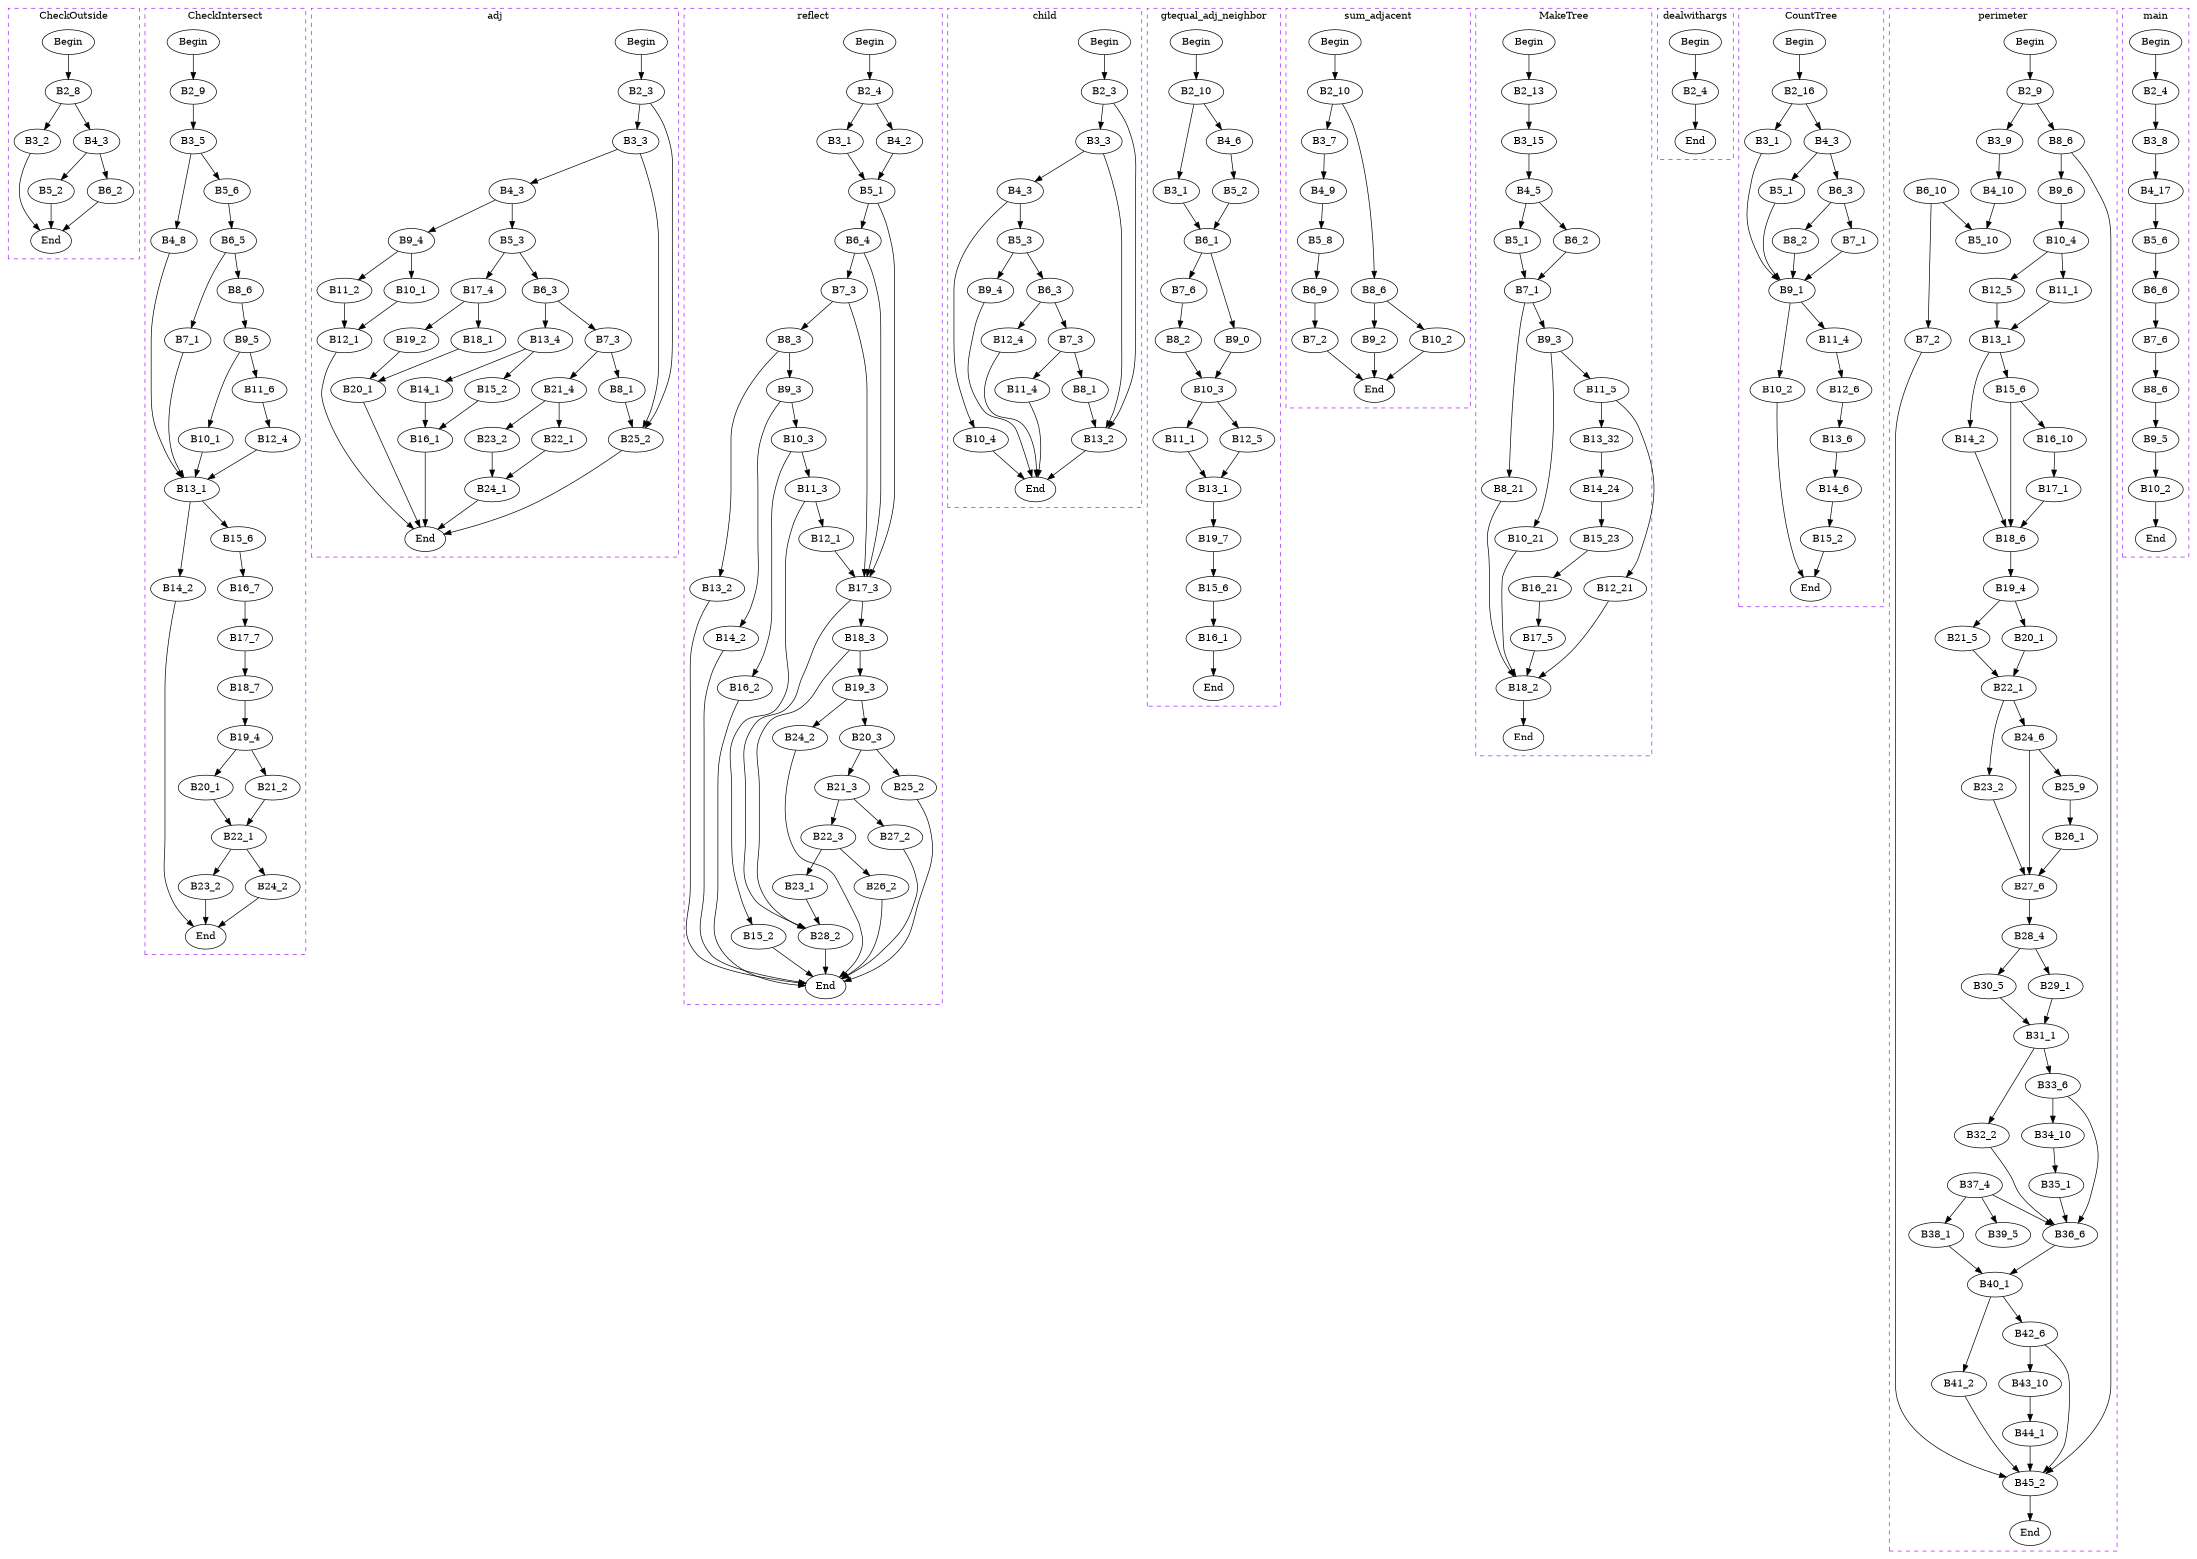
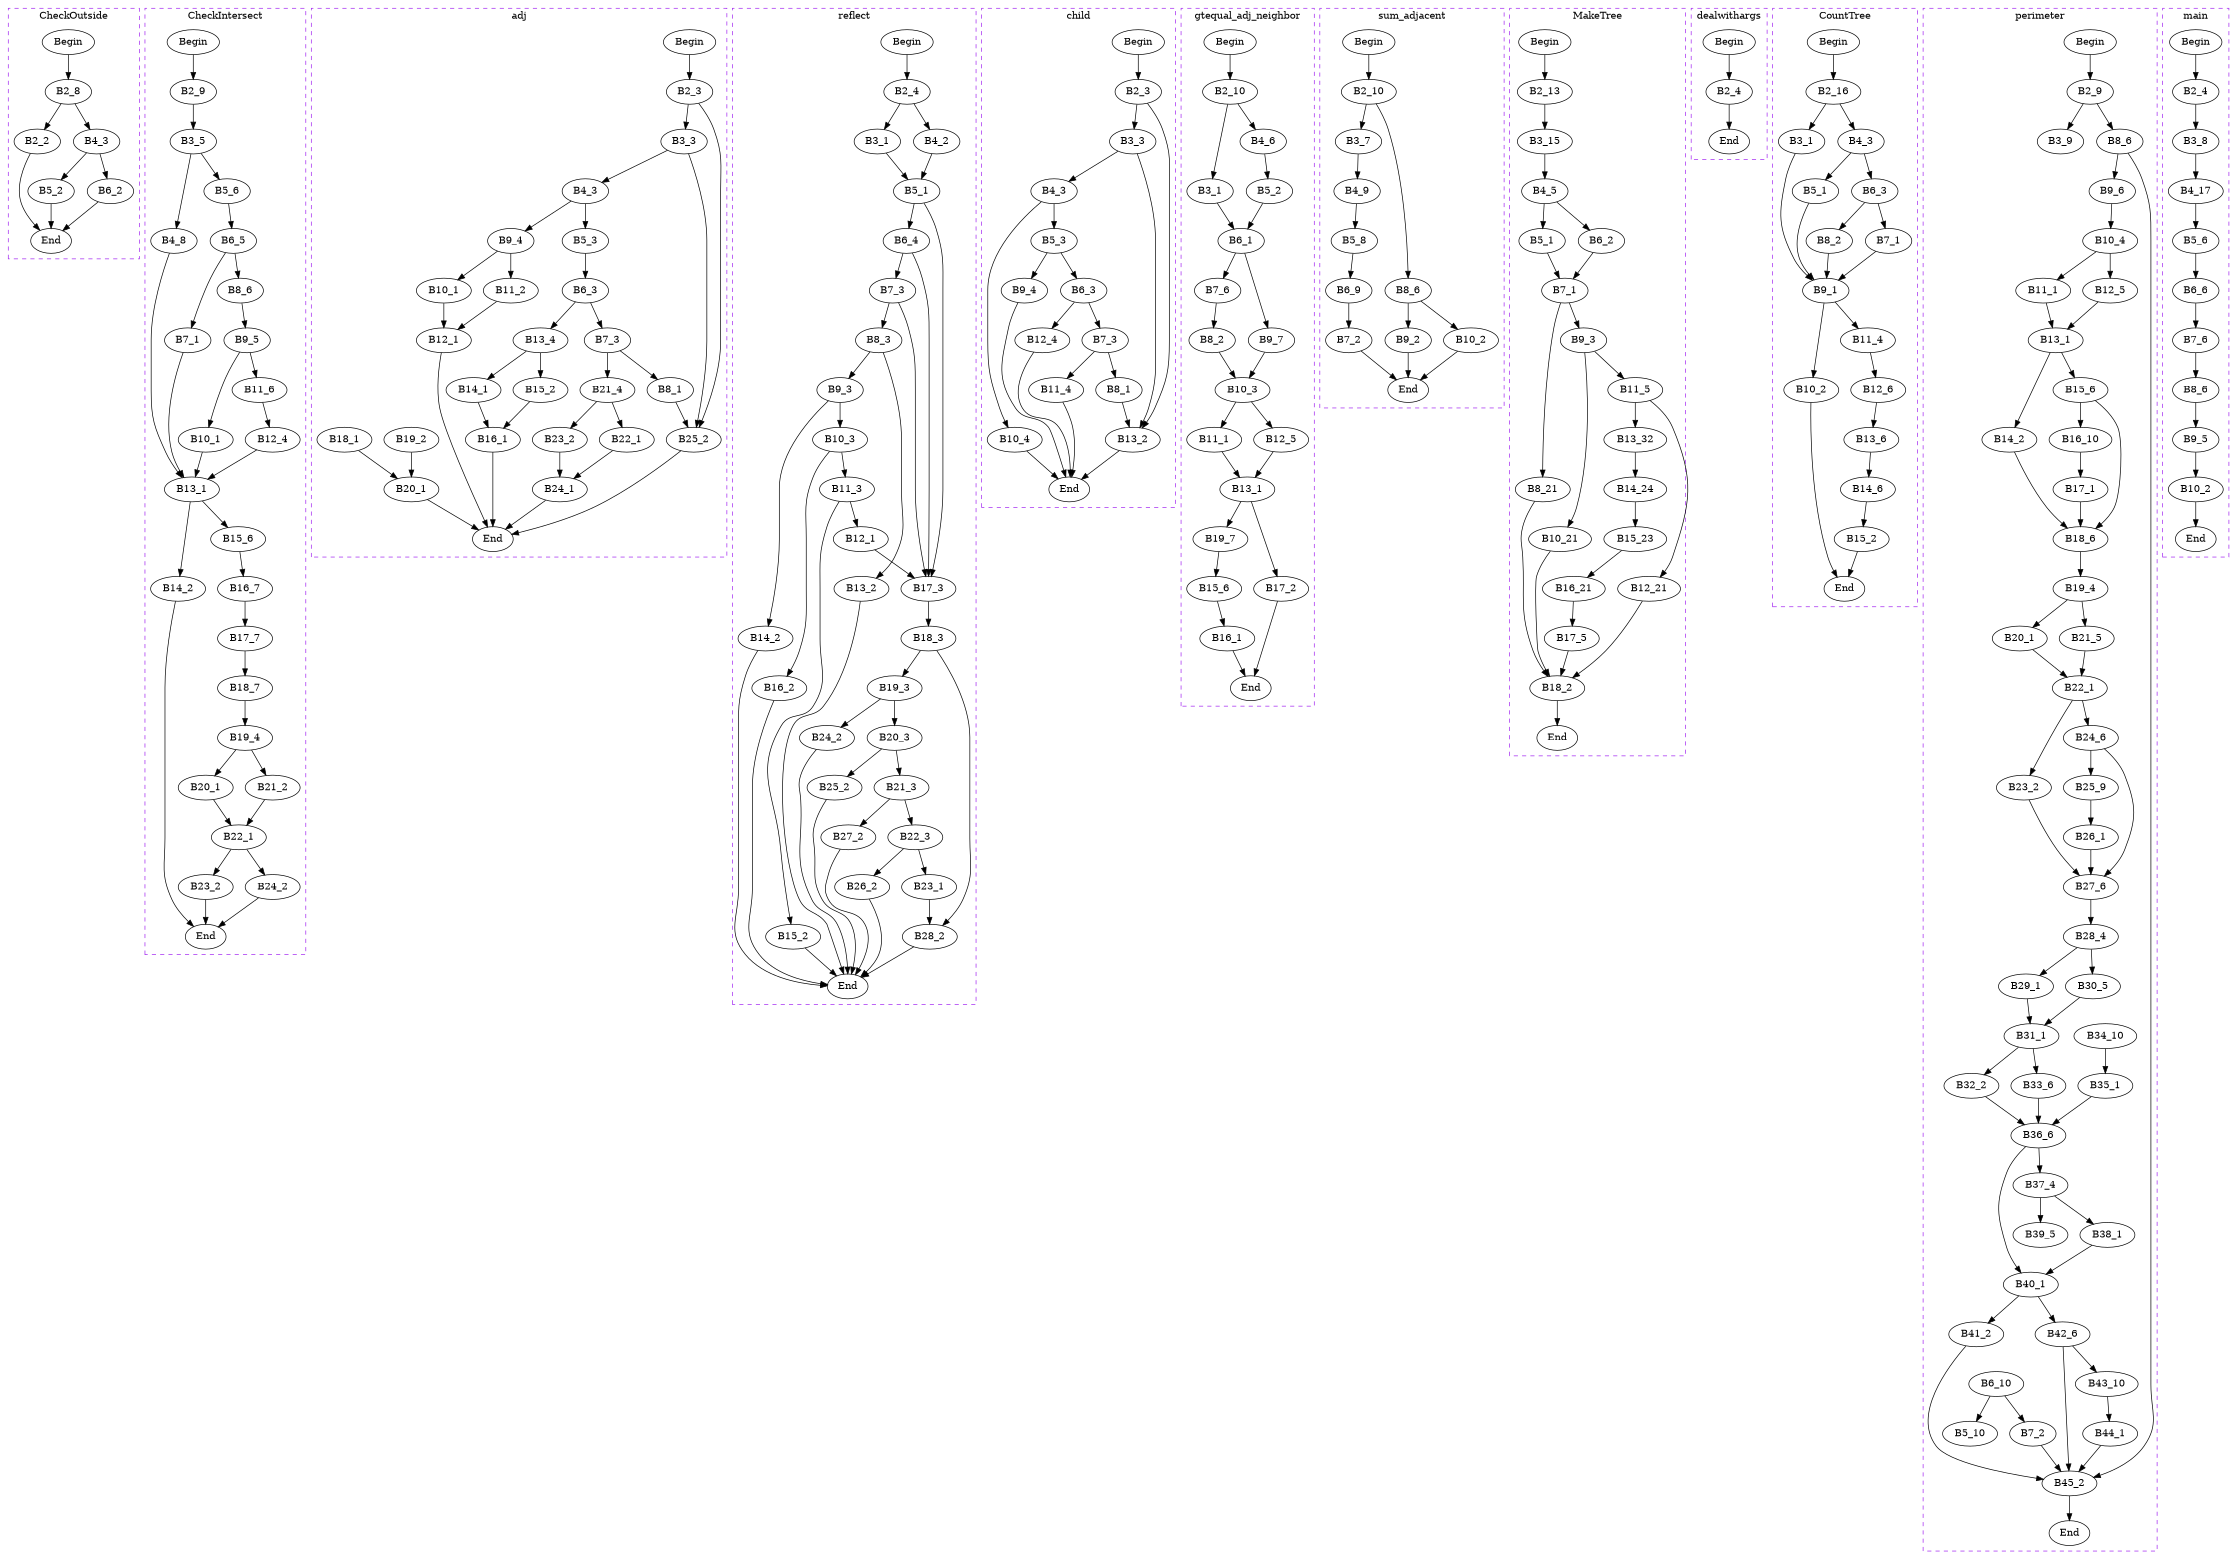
node "B3_2": label "B3_2" -> "B2_2"
node "B4_10": removed
node "B17_4": removed
node "B9_0": label "B9_0" -> "B9_7"
node "B17_2": added
edge "B17_3" -> "B28_2": removed
edge "B33_6" -> "B34_10": removed
edge "B37_4" -> "B36_6": reversed
